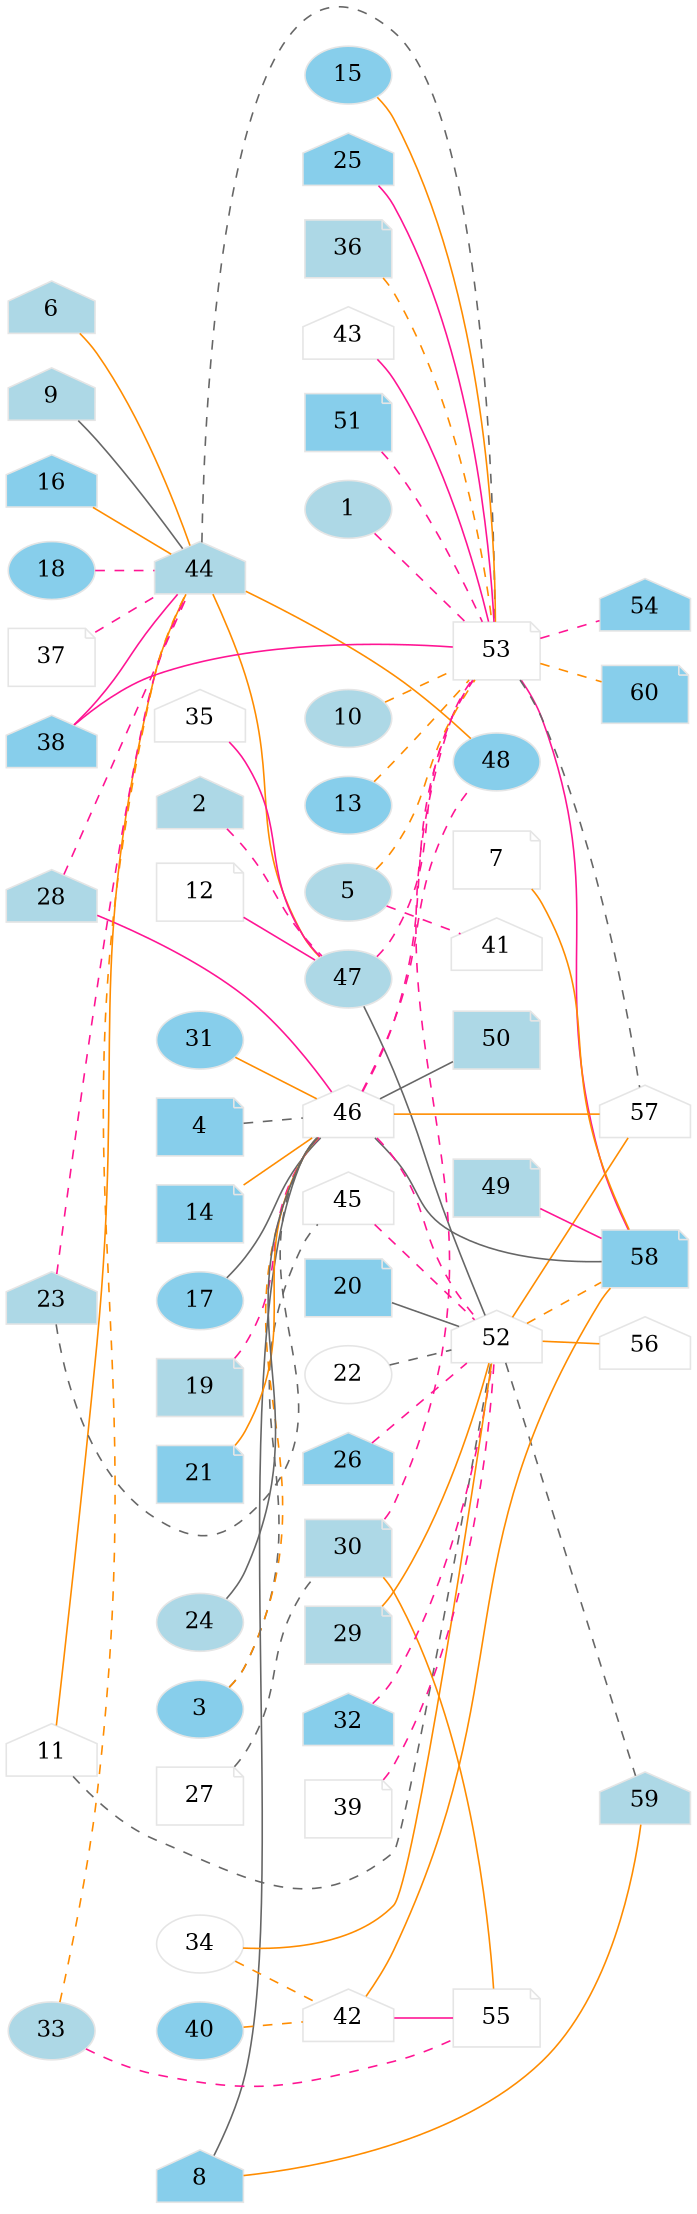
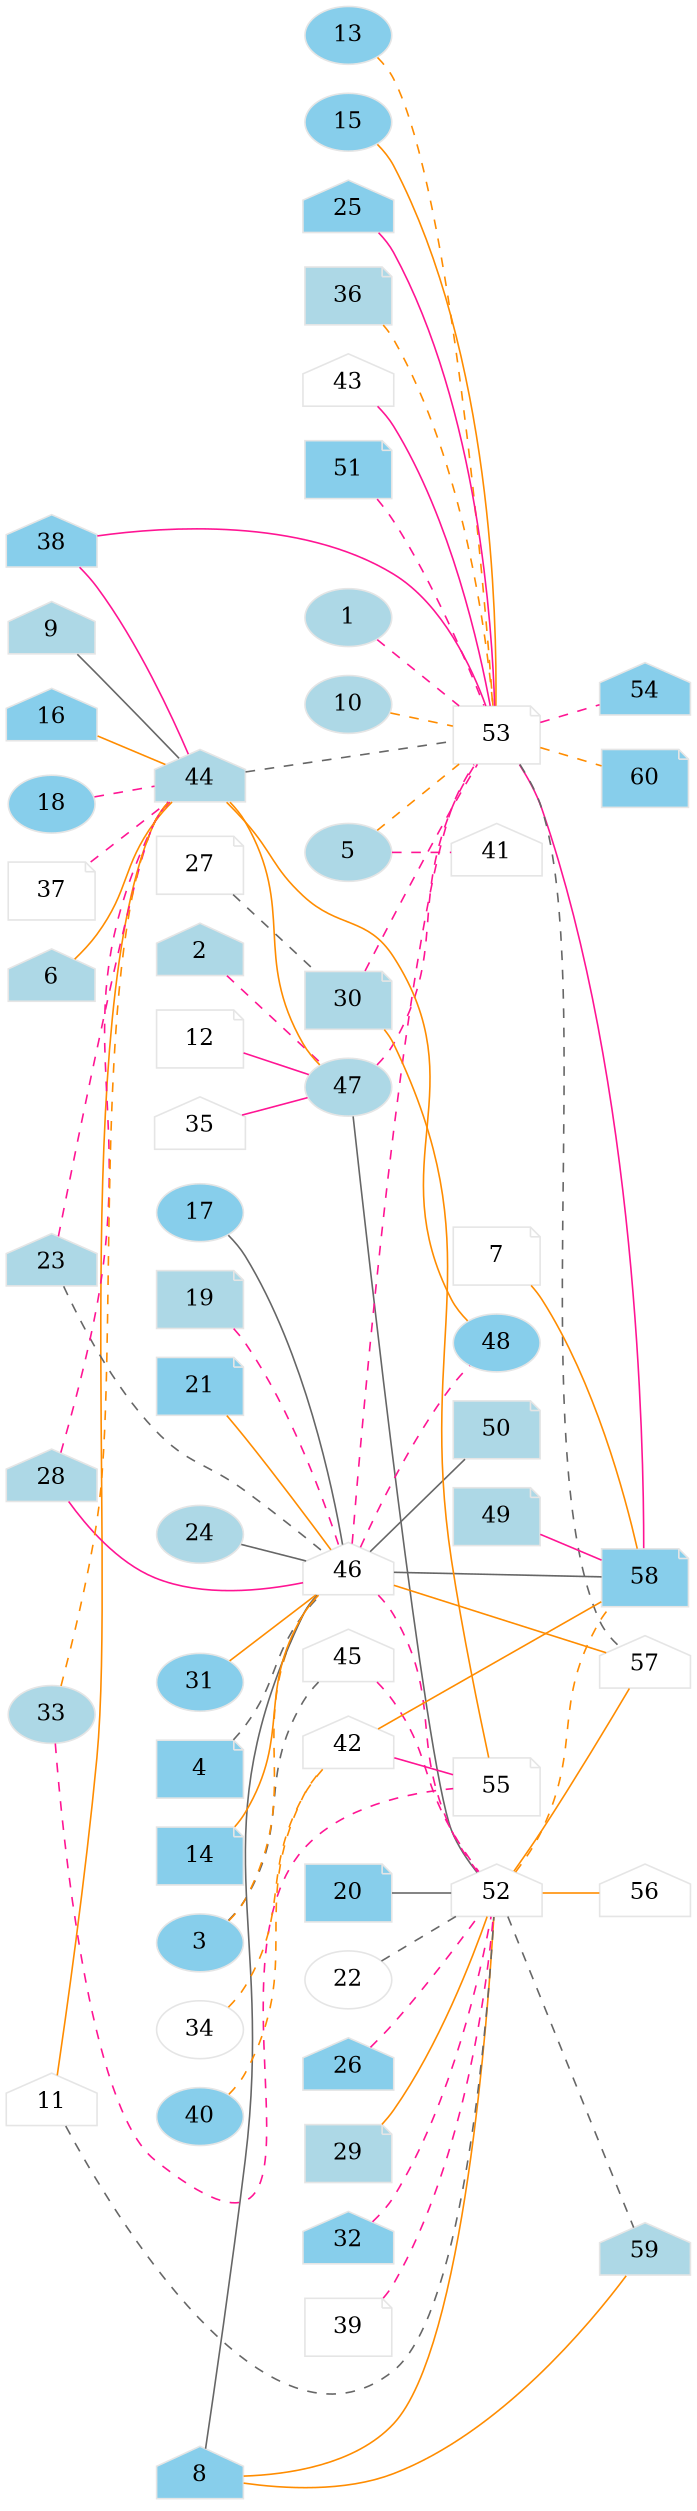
edge "52" -- "34": now "52" -- "8"
